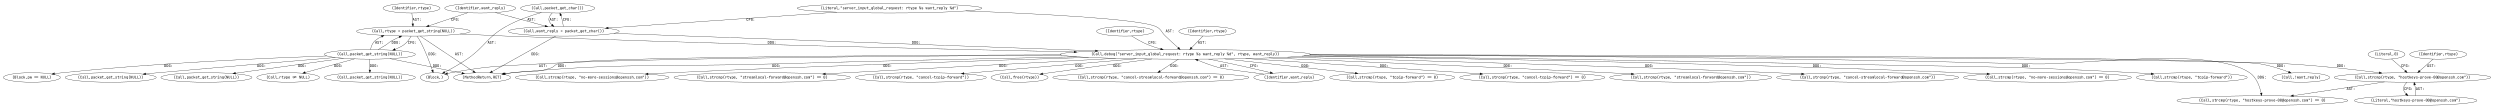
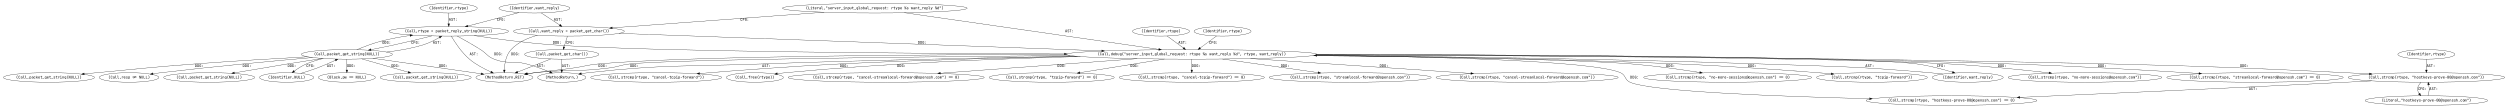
edge "(Call,packet_get_char())" -> "(Call,want_reply = packet_get_char())": now "(Call,packet_get_char())" -> "(MethodReturn,RET)"
node "(Call,rtype = packet_get_string(NULL))": label "(Call,rtype = packet_get_string(NULL))" -> "(Call,rtype = packet_reply_string(NULL))"
node "(Literal,0)": removed
node "(Identifier,NULL)": added
node "(Call,rtype != NULL)": label "(Call,rtype != NULL)" -> "(Call,resp != NULL)"
node "(Block,)": label "(Block,)" -> "(MethodReturn,)"
node "(Call,!want_reply)": removed
